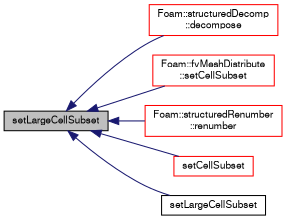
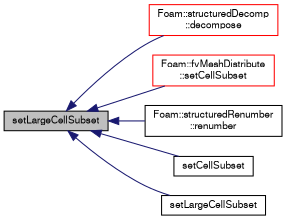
node "Foam::structuredRenumber ::renumber": color red -> black
node "setCellSubset": color red -> black
